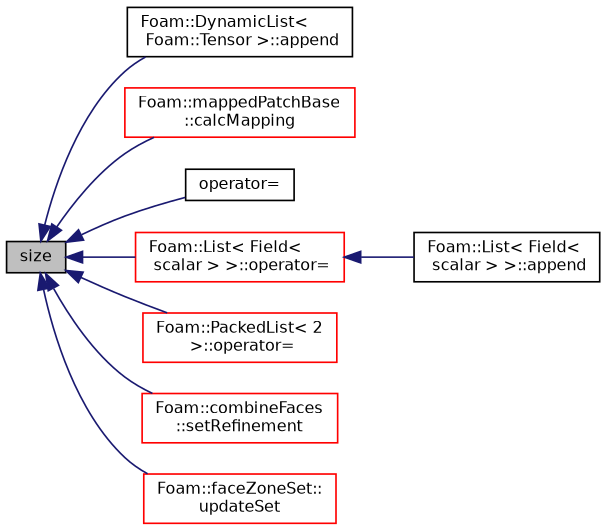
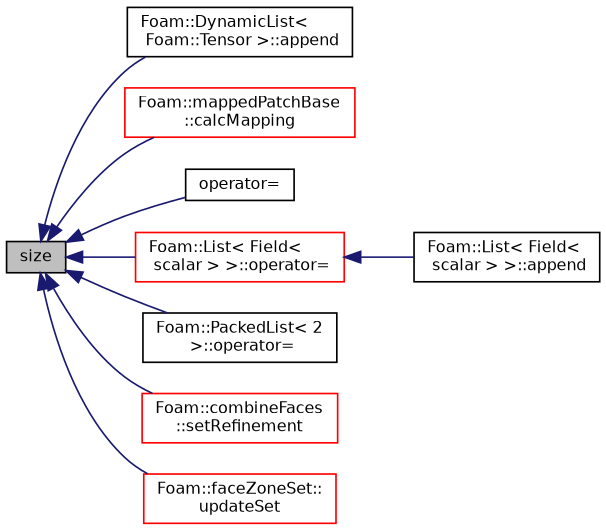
node "Foam::PackedList< 2 >::operator=": color red -> black
